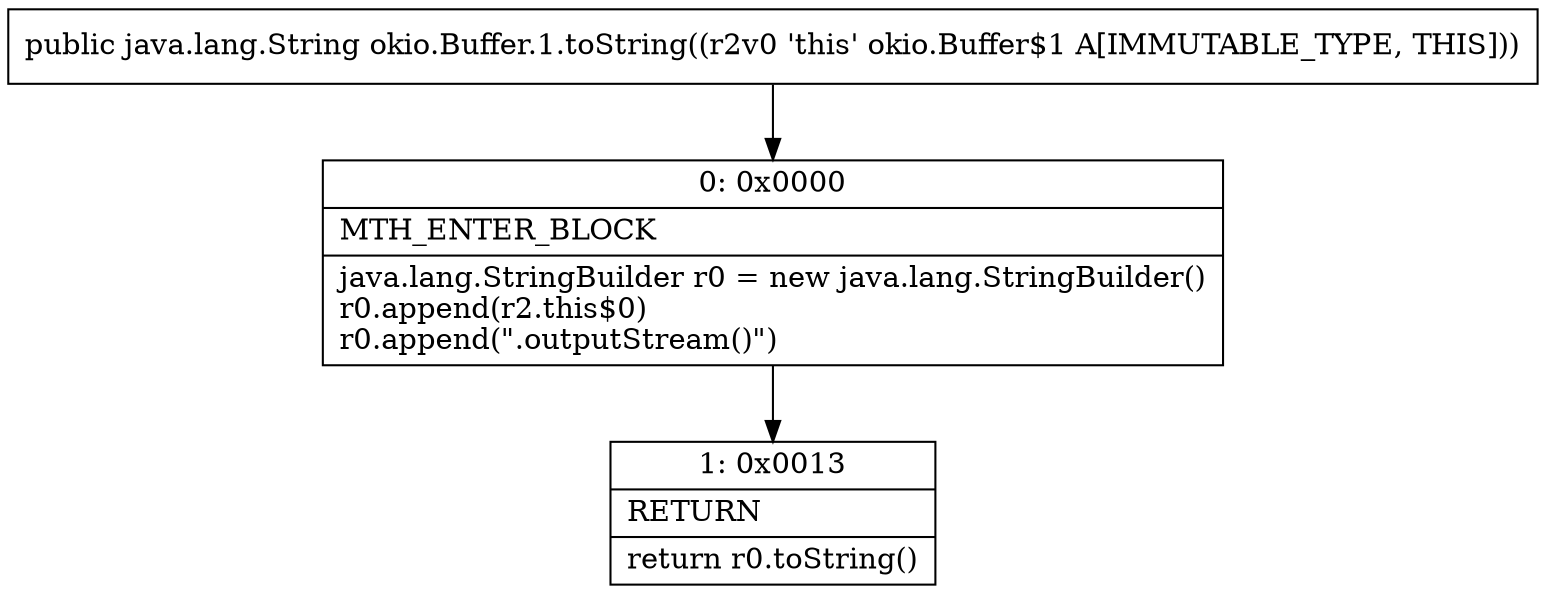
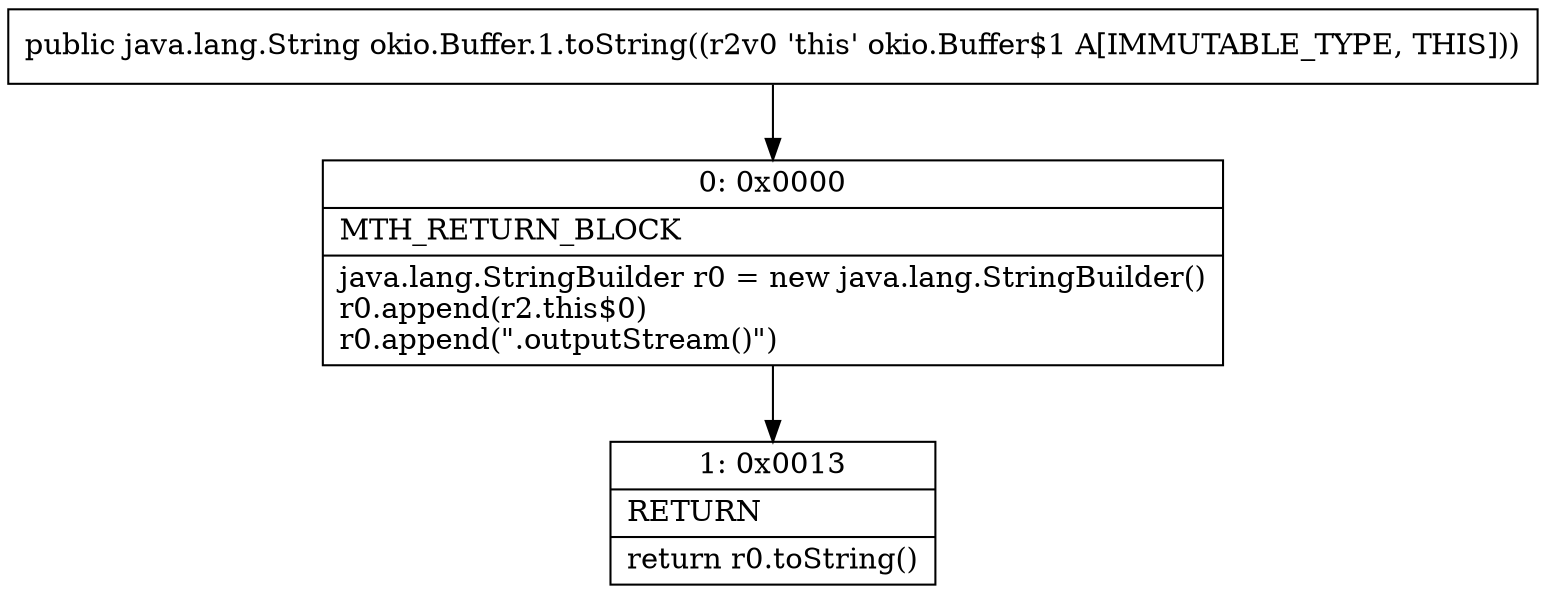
node "0: 0x0000": text "MTH_ENTER_BLOCK" -> "MTH_RETURN_BLOCK"
